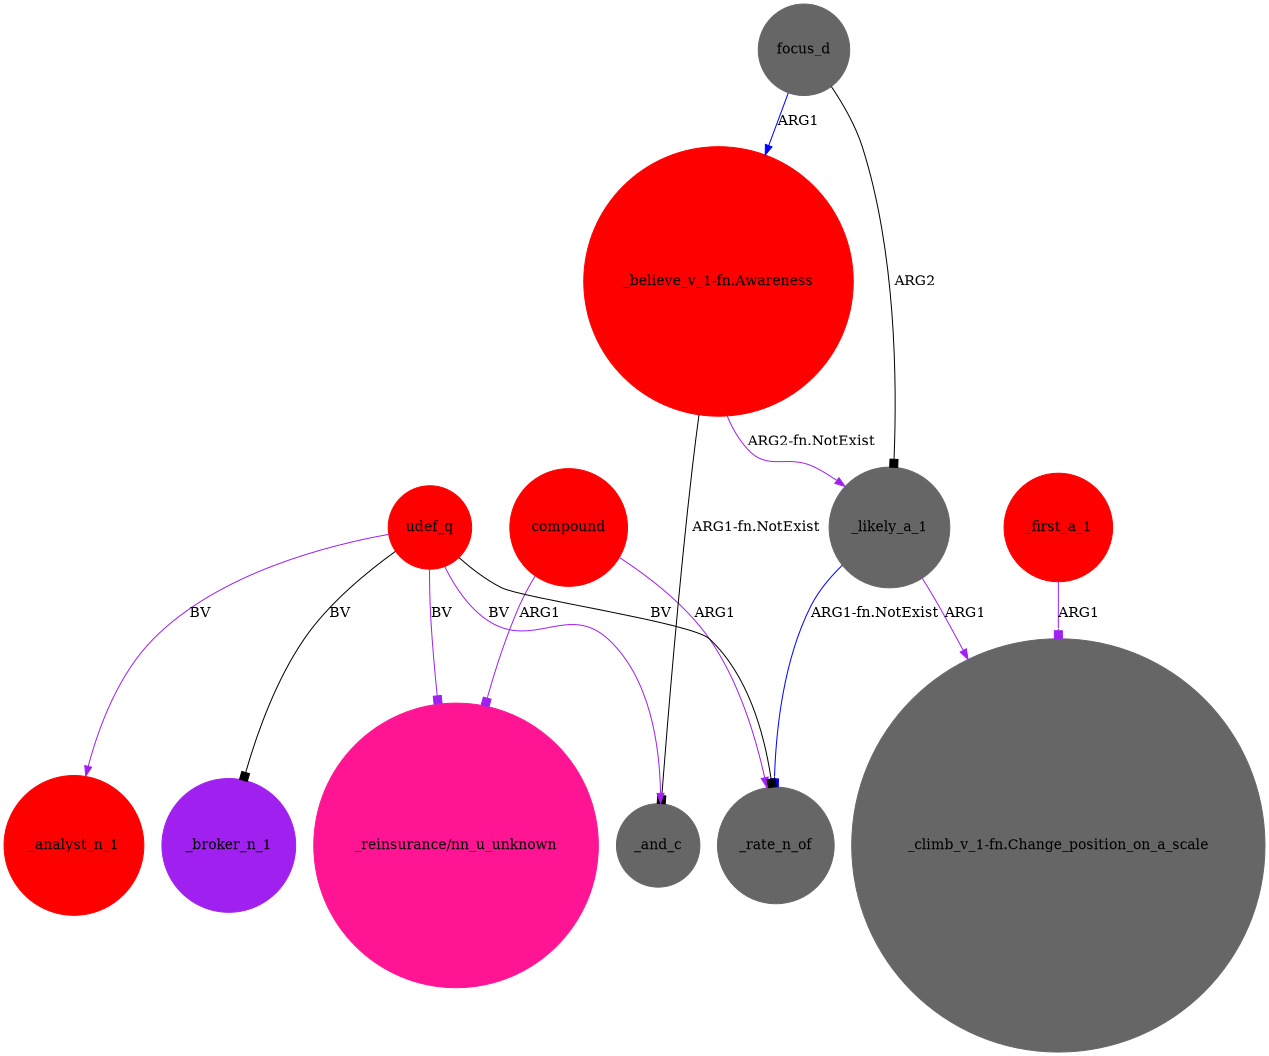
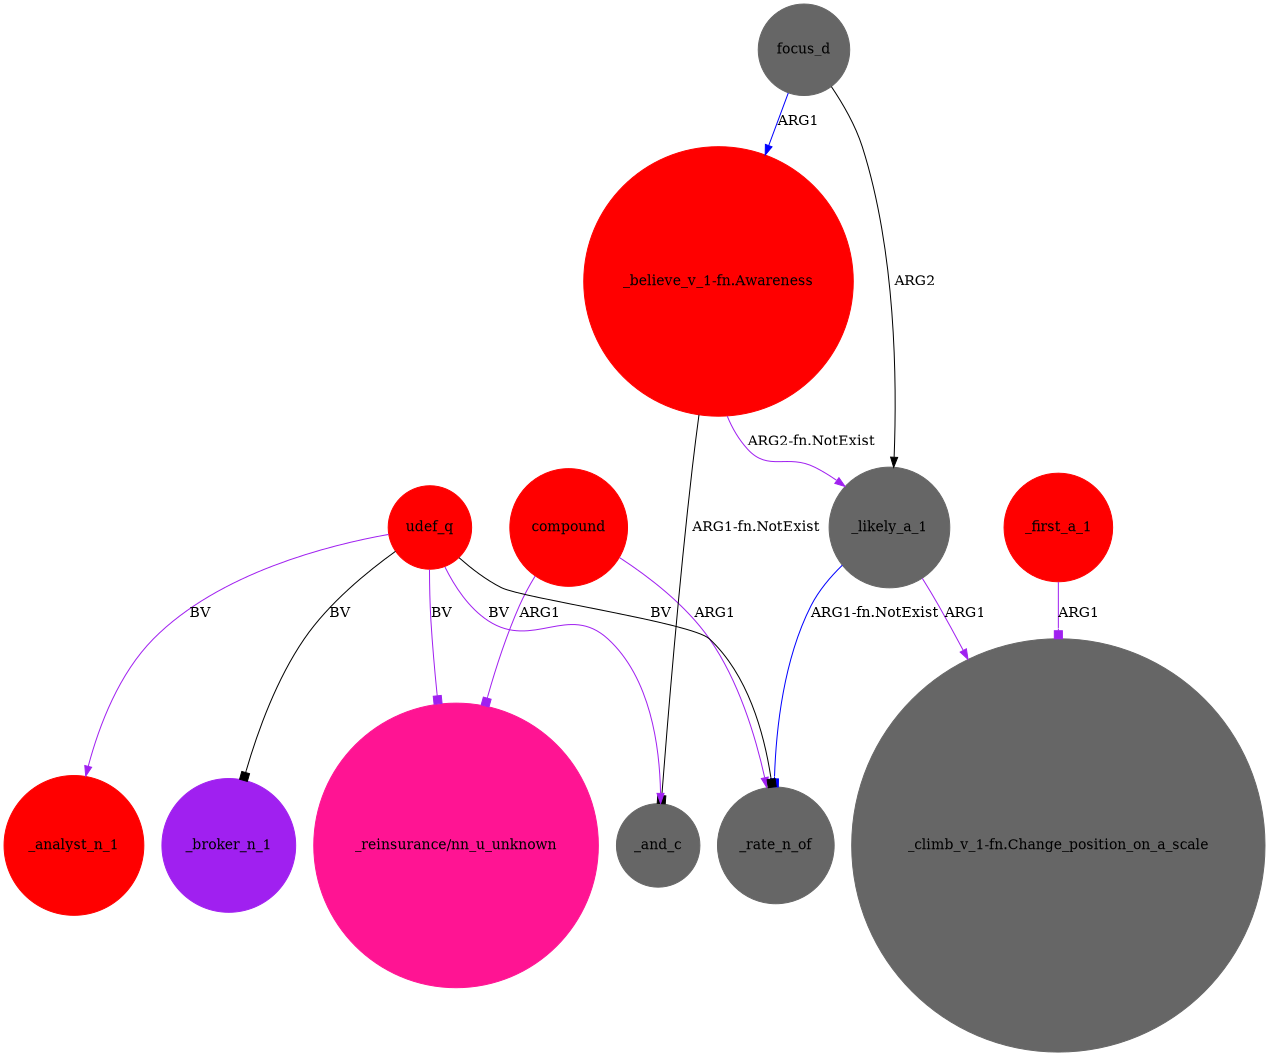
edge "focus_d" -> "_likely_a_1": arrowhead box -> normal
